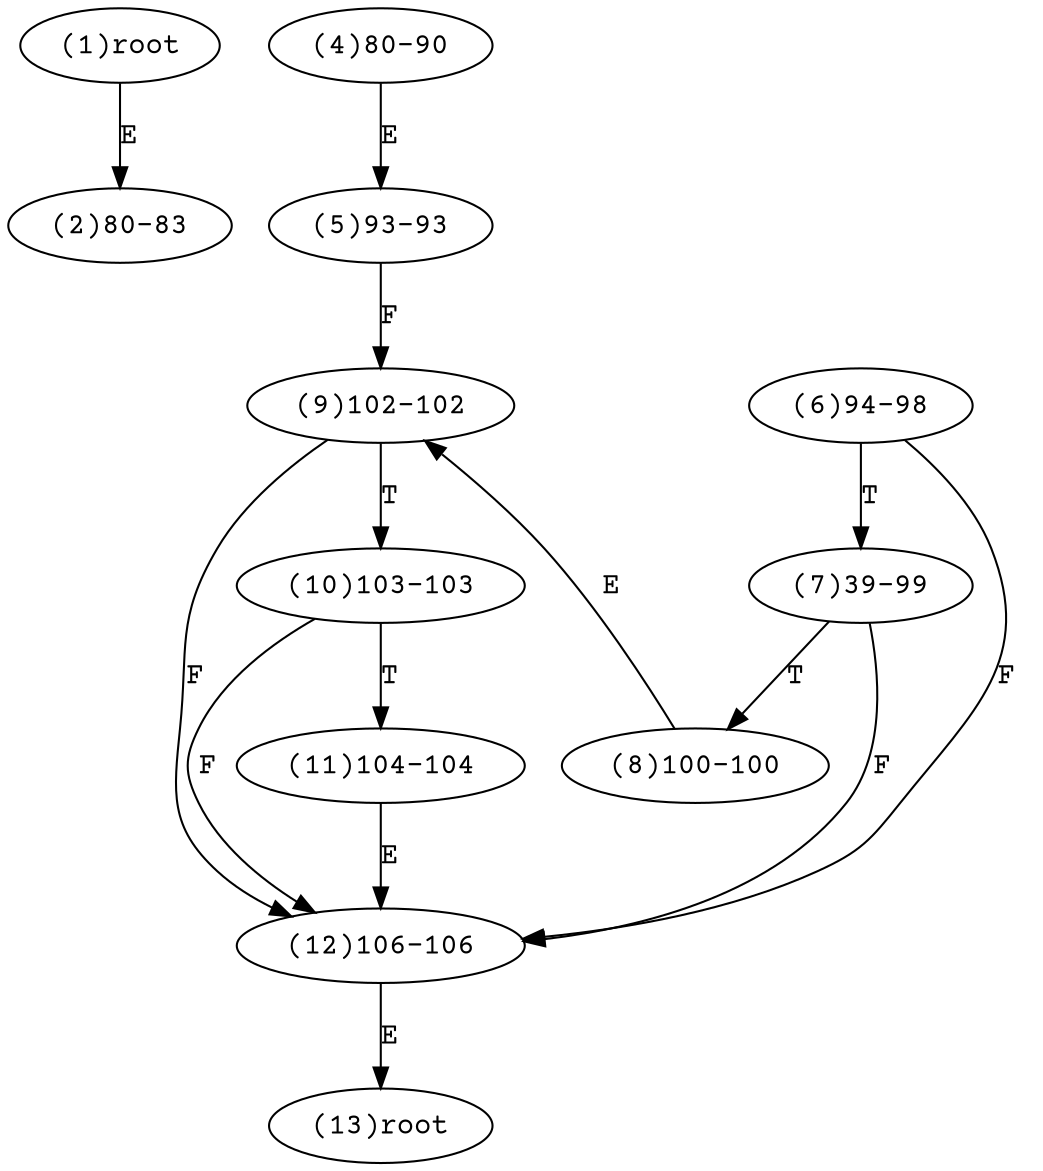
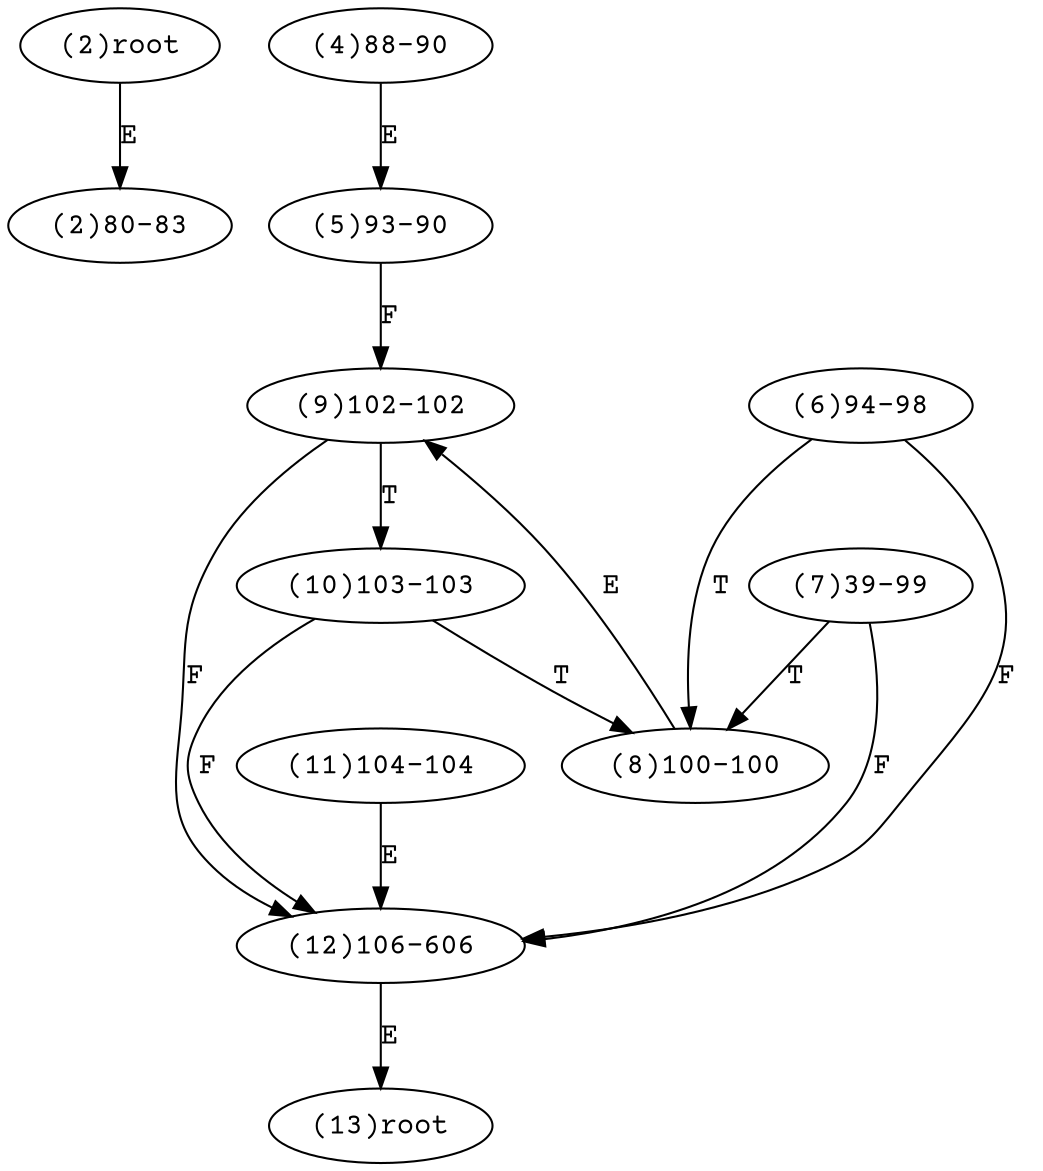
node "(1)root": label "(1)root" -> "(2)root"
node "(4)80-90": label "(4)80-90" -> "(4)88-90"
node "(5)93-93": label "(5)93-93" -> "(5)93-90"
edge "(6)94-98" -> "(7)39-99": now "(6)94-98" -> "(8)100-100"
edge "(10)103-103" -> "(11)104-104": now "(10)103-103" -> "(8)100-100"
node "(12)106-106": label "(12)106-106" -> "(12)106-606"
